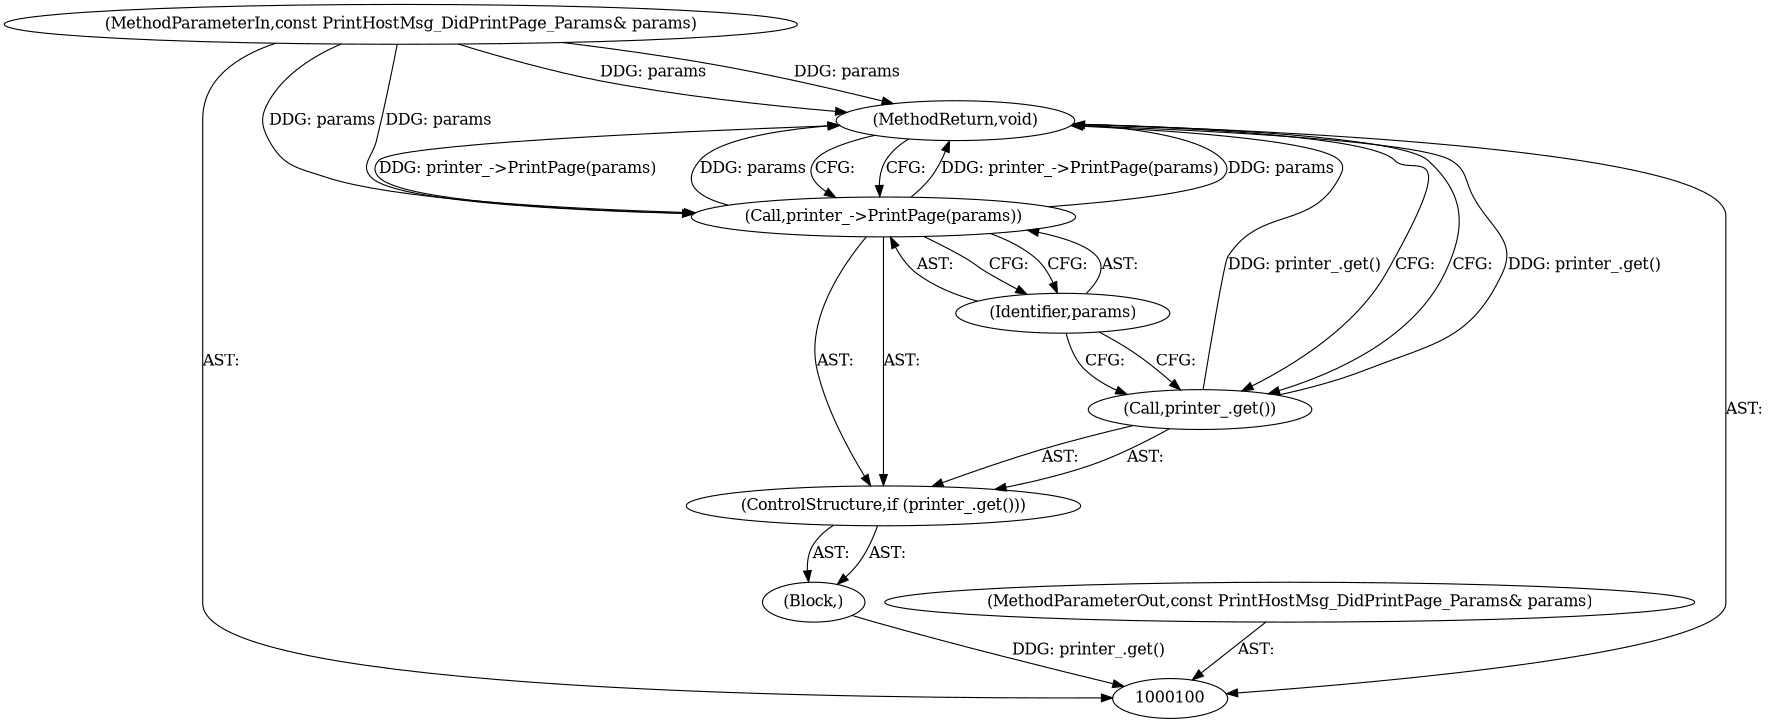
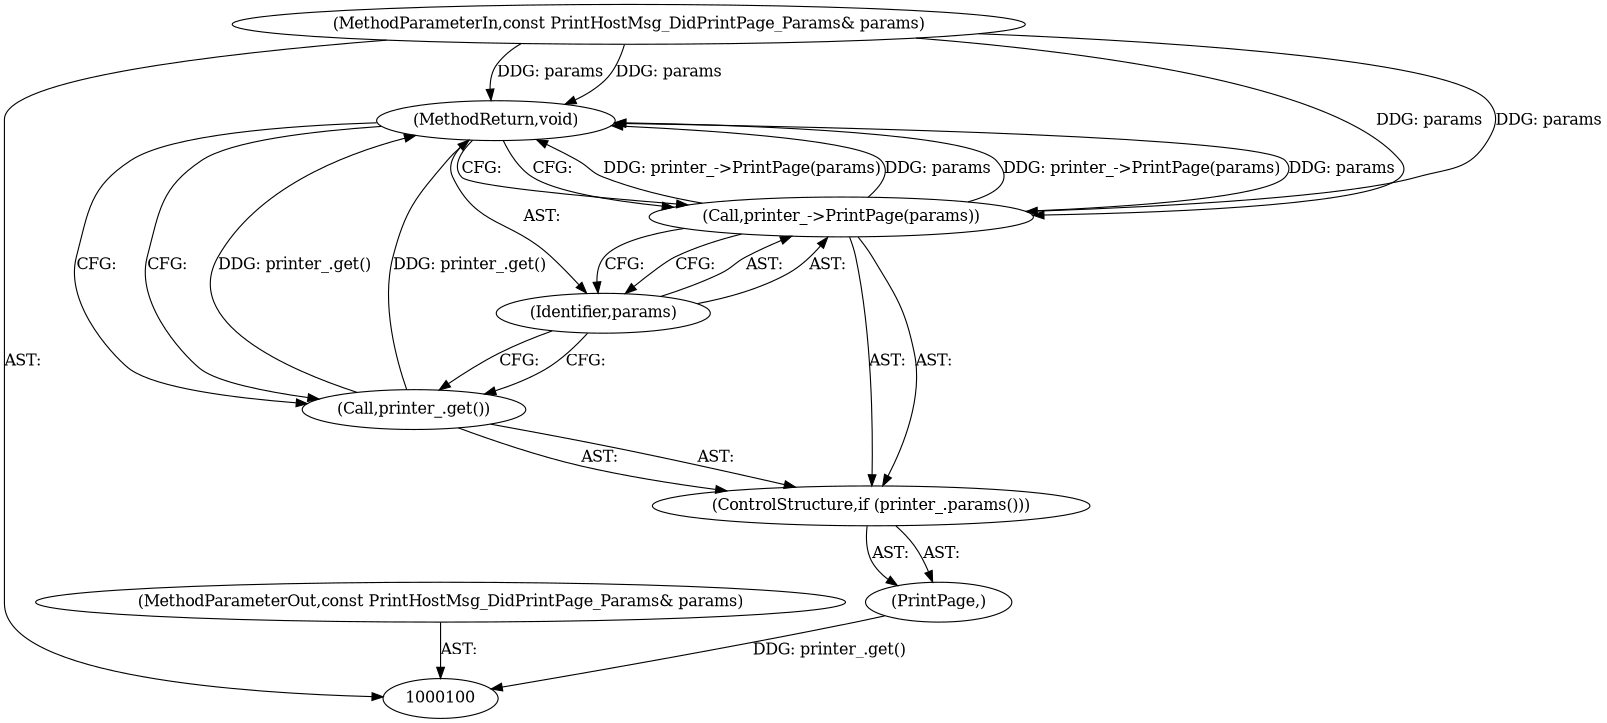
edge "(MethodReturn,void)" -> "1000100": now "(MethodReturn,void)" -> "(Identifier,params)"
node "(ControlStructure,if (printer_.get()))": label "(ControlStructure,if (printer_.get()))" -> "(ControlStructure,if (printer_.params()))"
node "(Block,)": label "(Block,)" -> "(PrintPage,)"
